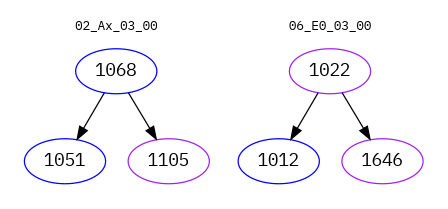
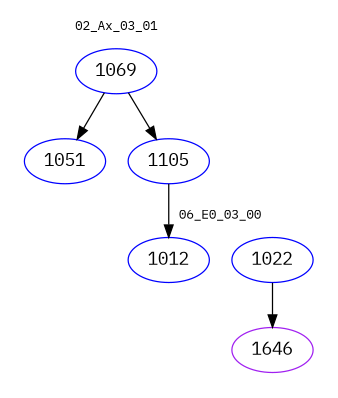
cluster "02_Ax_03_00": label "02_Ax_03_00" -> "02_Ax_03_01"
node "1068": label "1068" -> "1069"
node "1022": color purple -> blue
edge "1022" -> "1012": now "1105" -> "1012"
node "1105": color purple -> blue
